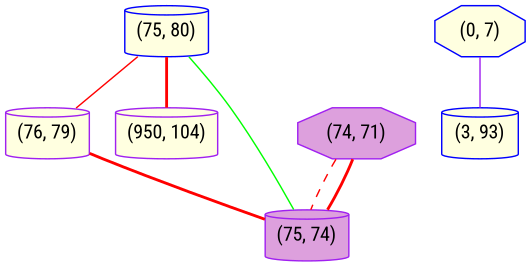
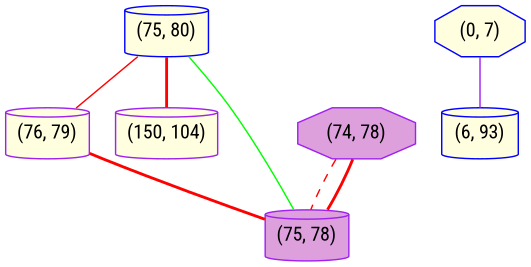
node "(950, 104)": label "(950, 104)" -> "(150, 104)"
node "(74, 71)": label "(74, 71)" -> "(74, 78)"
node "(3, 93)": label "(3, 93)" -> "(6, 93)"
node "(75, 74)": label "(75, 74)" -> "(75, 78)"
